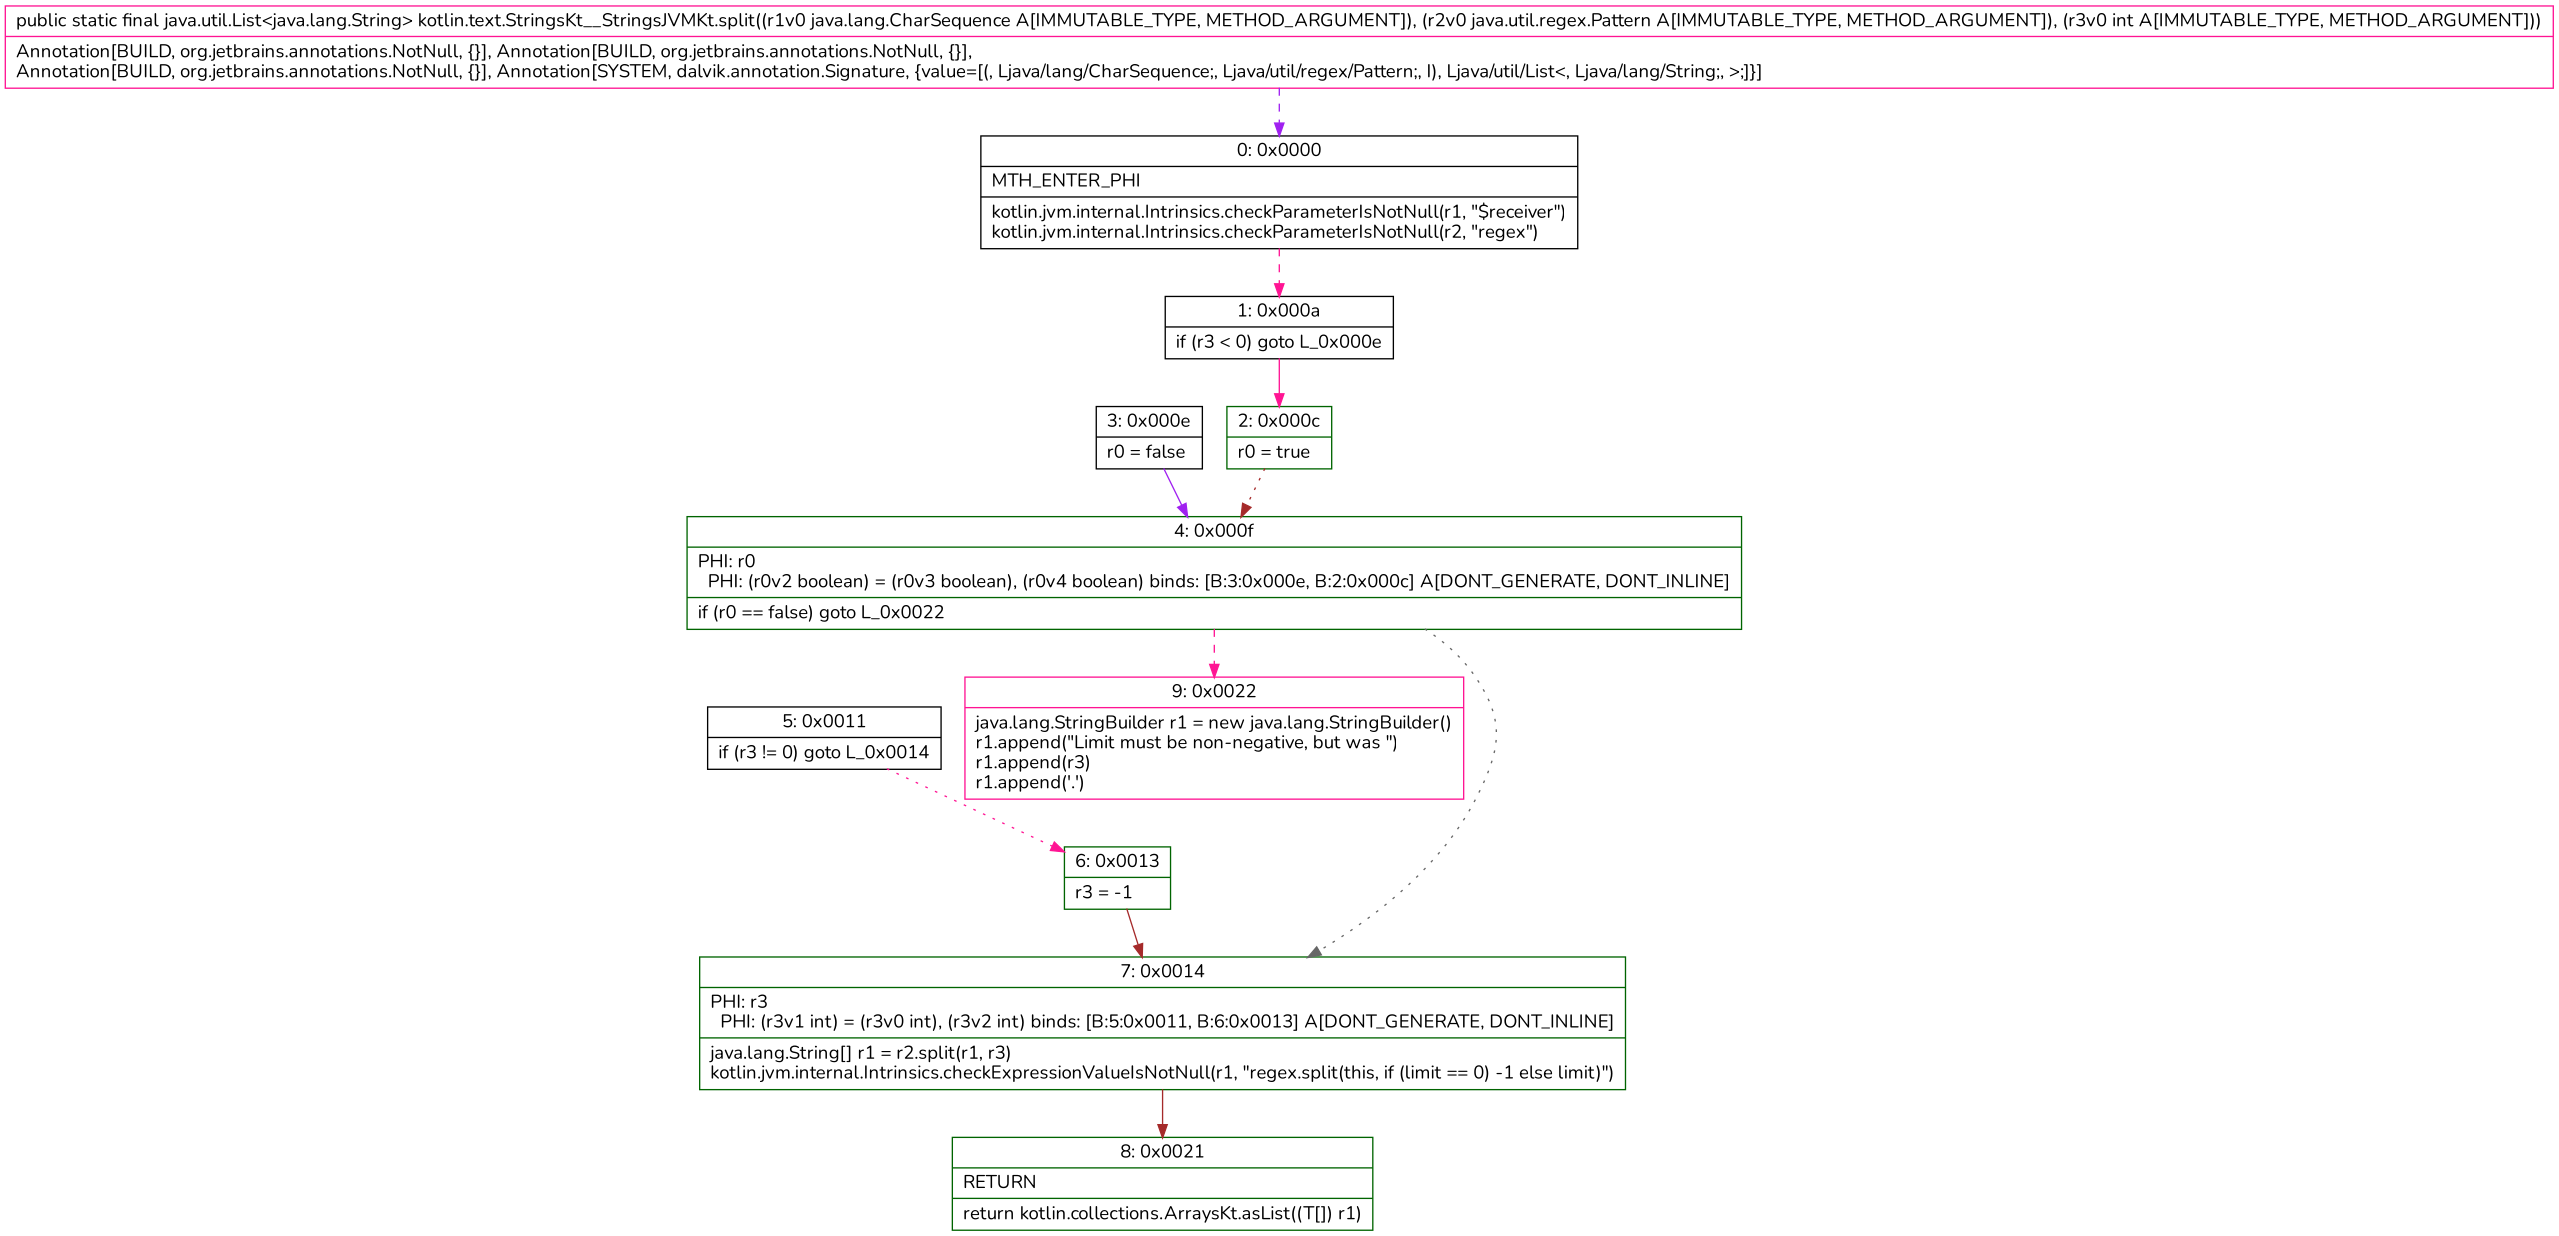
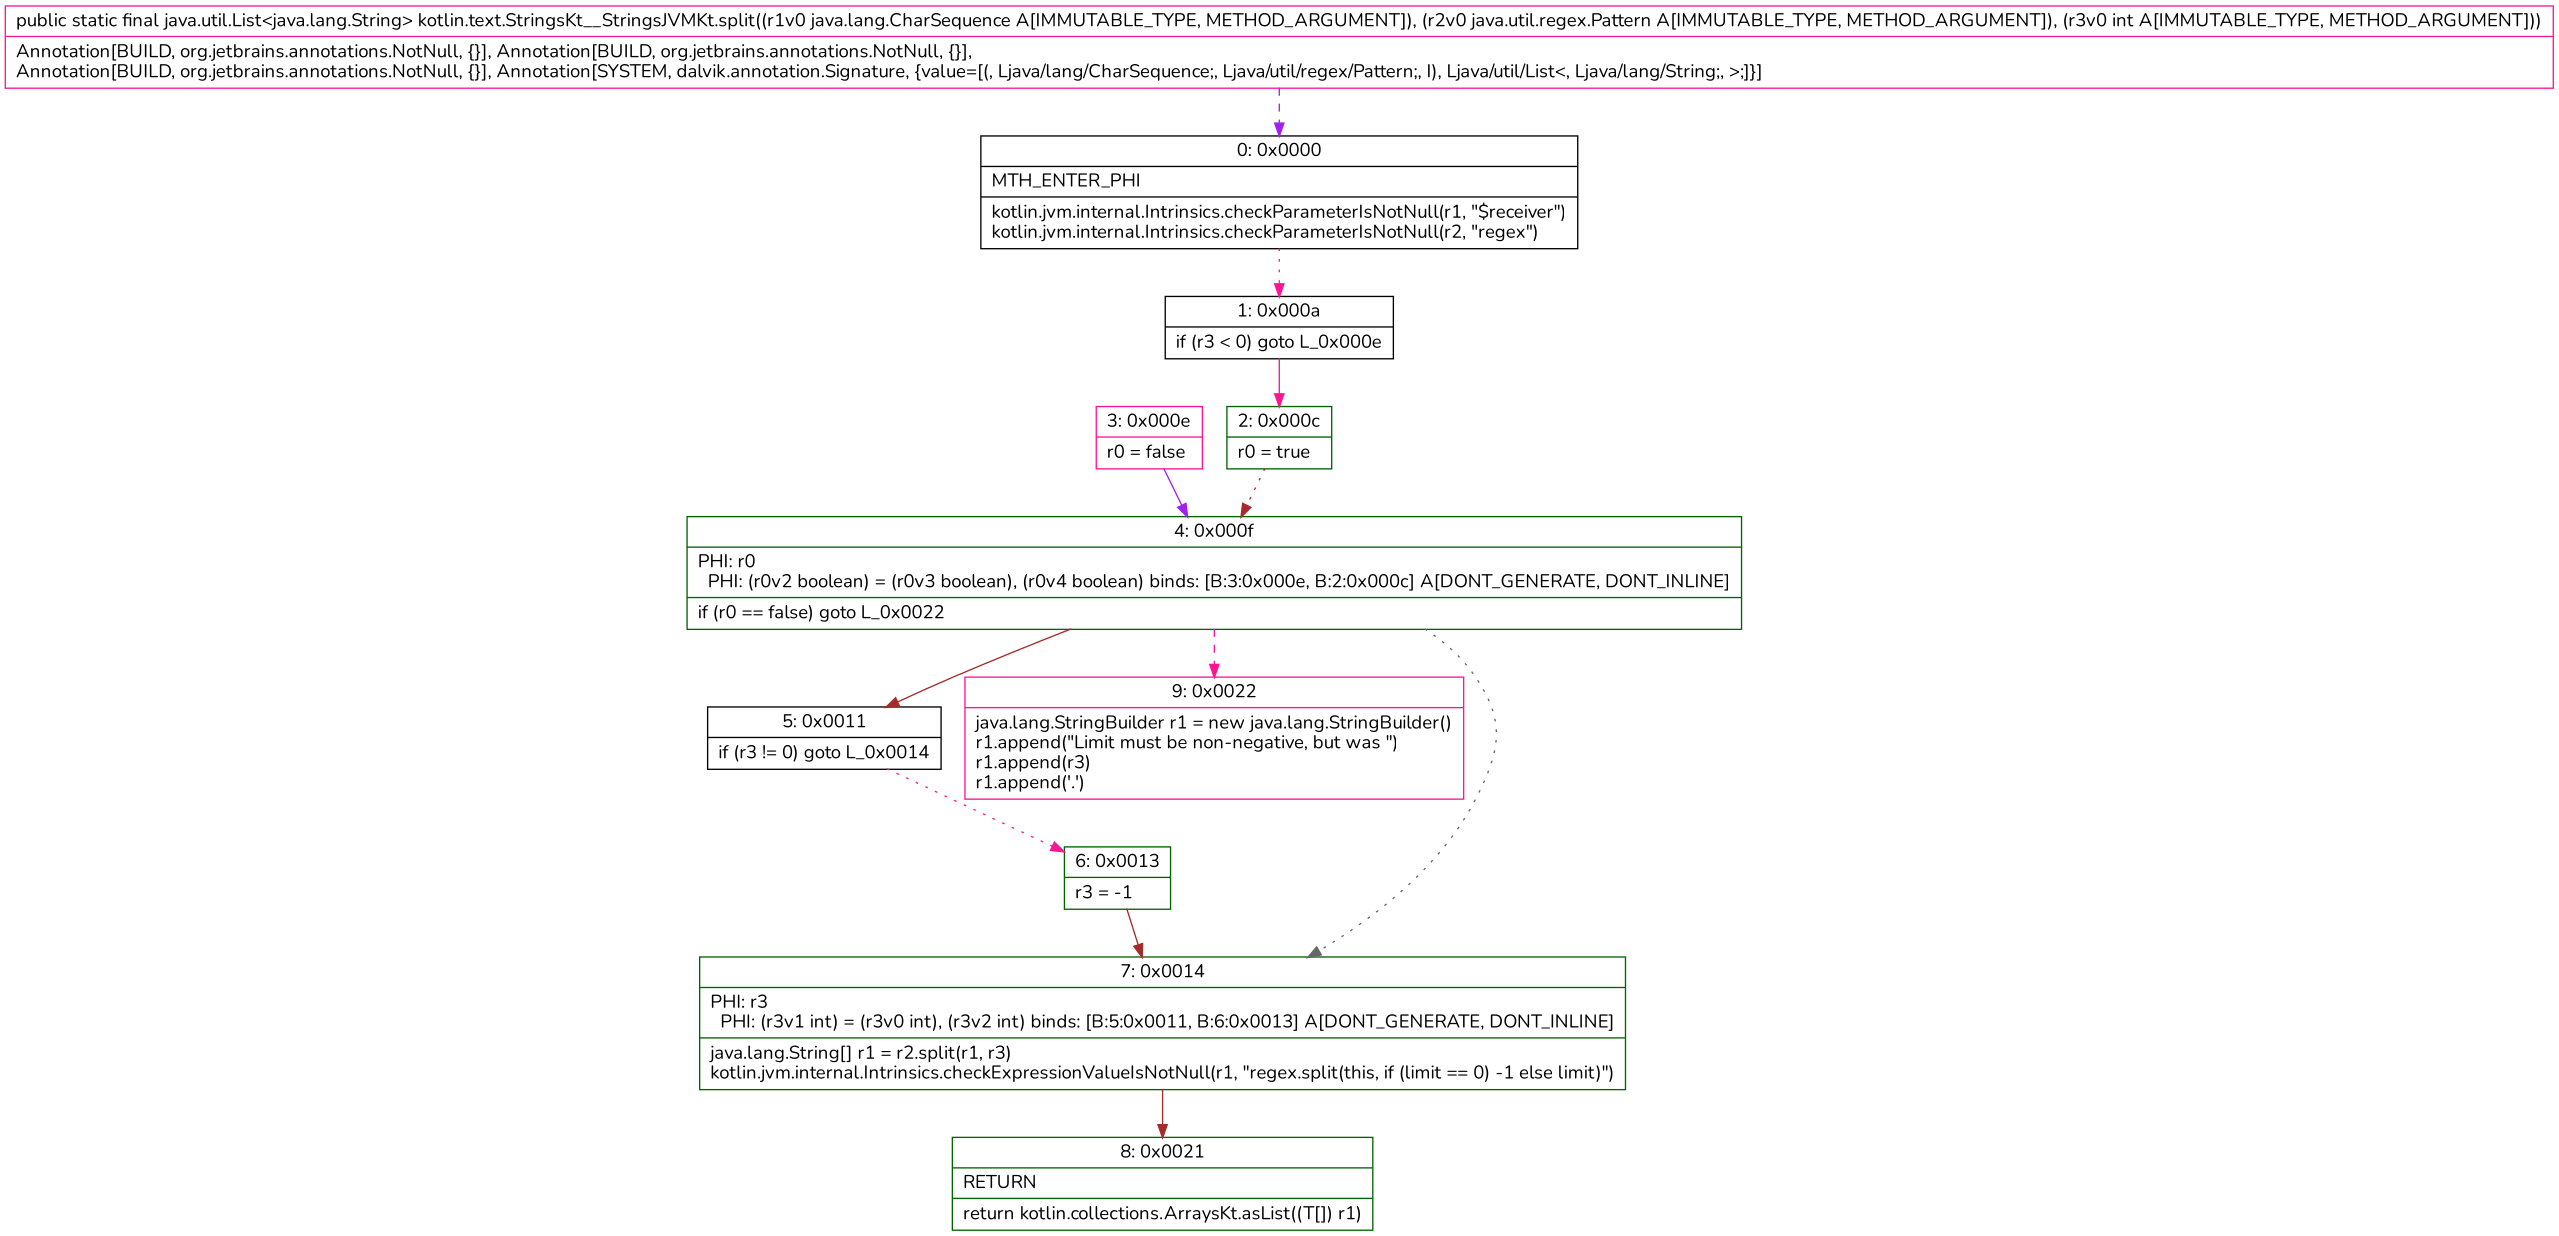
edge "0: 0x0000" -> "1: 0x000a": style dashed -> dotted
node "3: 0x000e": color black -> deeppink
edge "4: 0x000f" -> "5: 0x0011": added
